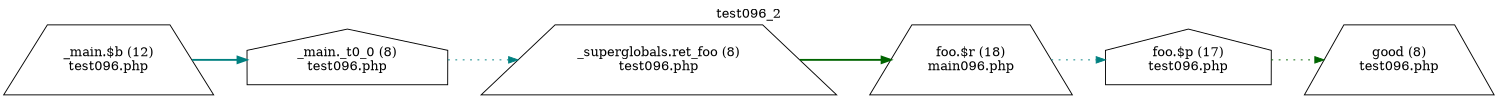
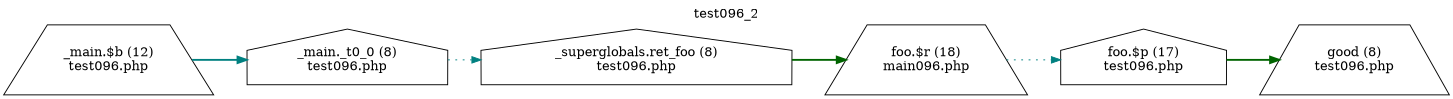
node "_superglobals.ret_foo (8) test096.php": shape trapezium -> house
edge "foo.$p (17) test096.php" -> "good (8) test096.php": style dotted -> bold
